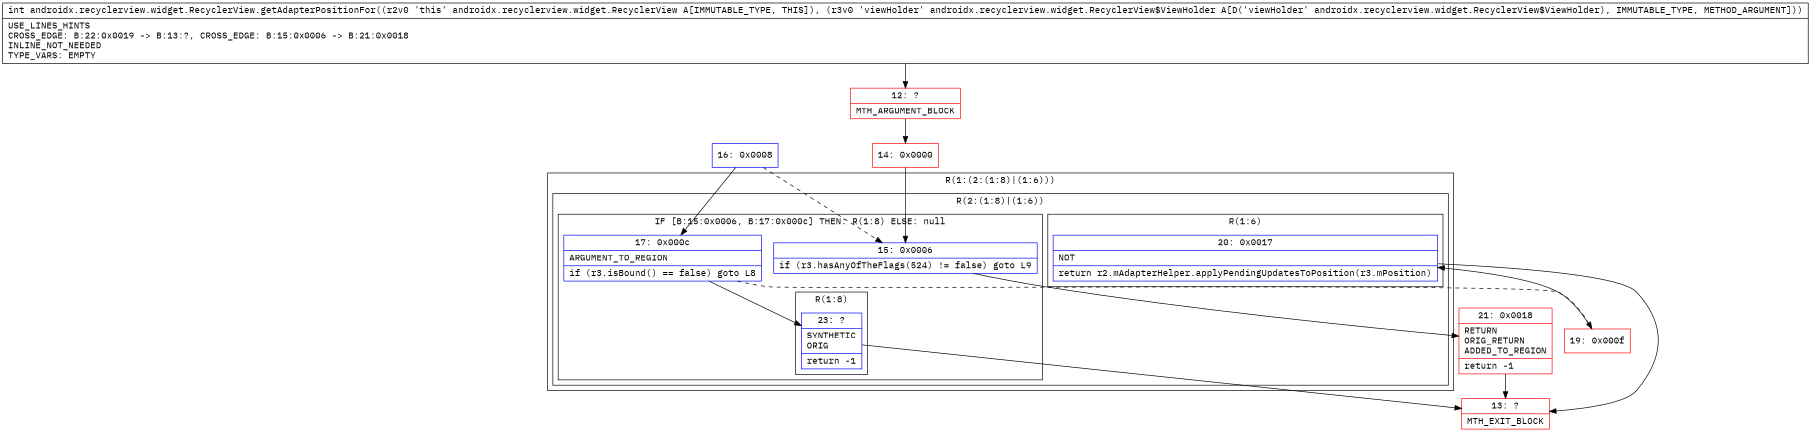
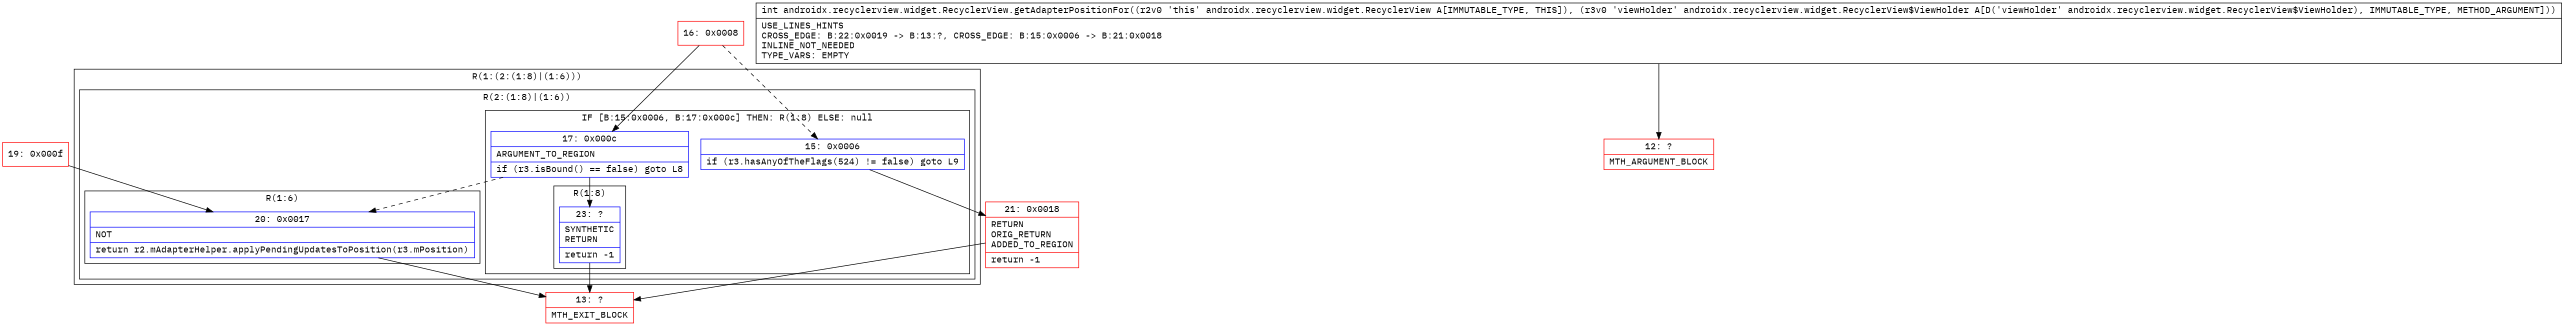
node "16: 0x0008": color blue -> red
node "14: 0x0000": removed
edge "17: 0x000c" -> "19: 0x000f": now "17: 0x000c" -> "20: 0x0017"
node "23: ?": text "ORIG" -> "RETURN"
